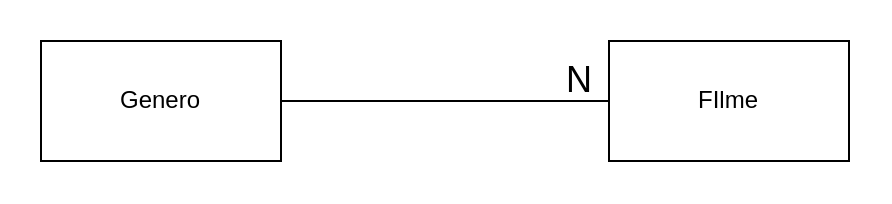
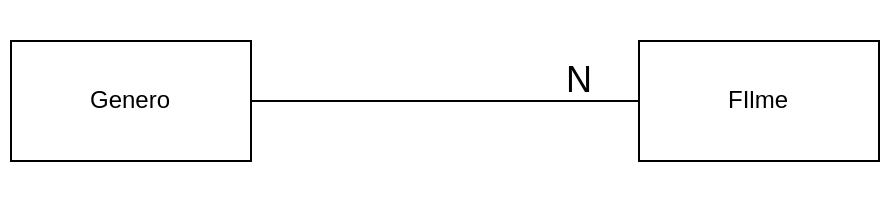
node "Genero": moved (161, 101) -> (131, 101)
node "FIlme": moved (729, 101) -> (759, 101)
